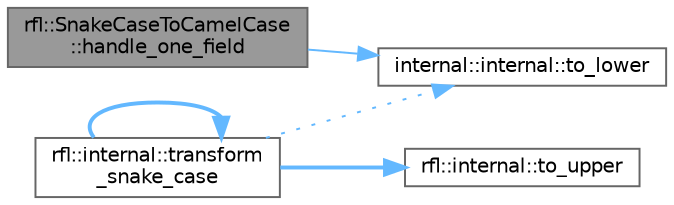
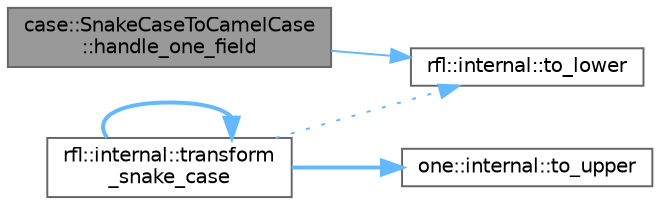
node "rfl::SnakeCaseToCamelCase ::handle_one_field": label "rfl::SnakeCaseToCamelCase ::handle_one_field" -> "case::SnakeCaseToCamelCase ::handle_one_field"
node "internal::internal::to_lower": label "internal::internal::to_lower" -> "rfl::internal::to_lower"
node "rfl::internal::to_upper": label "rfl::internal::to_upper" -> "one::internal::to_upper"
